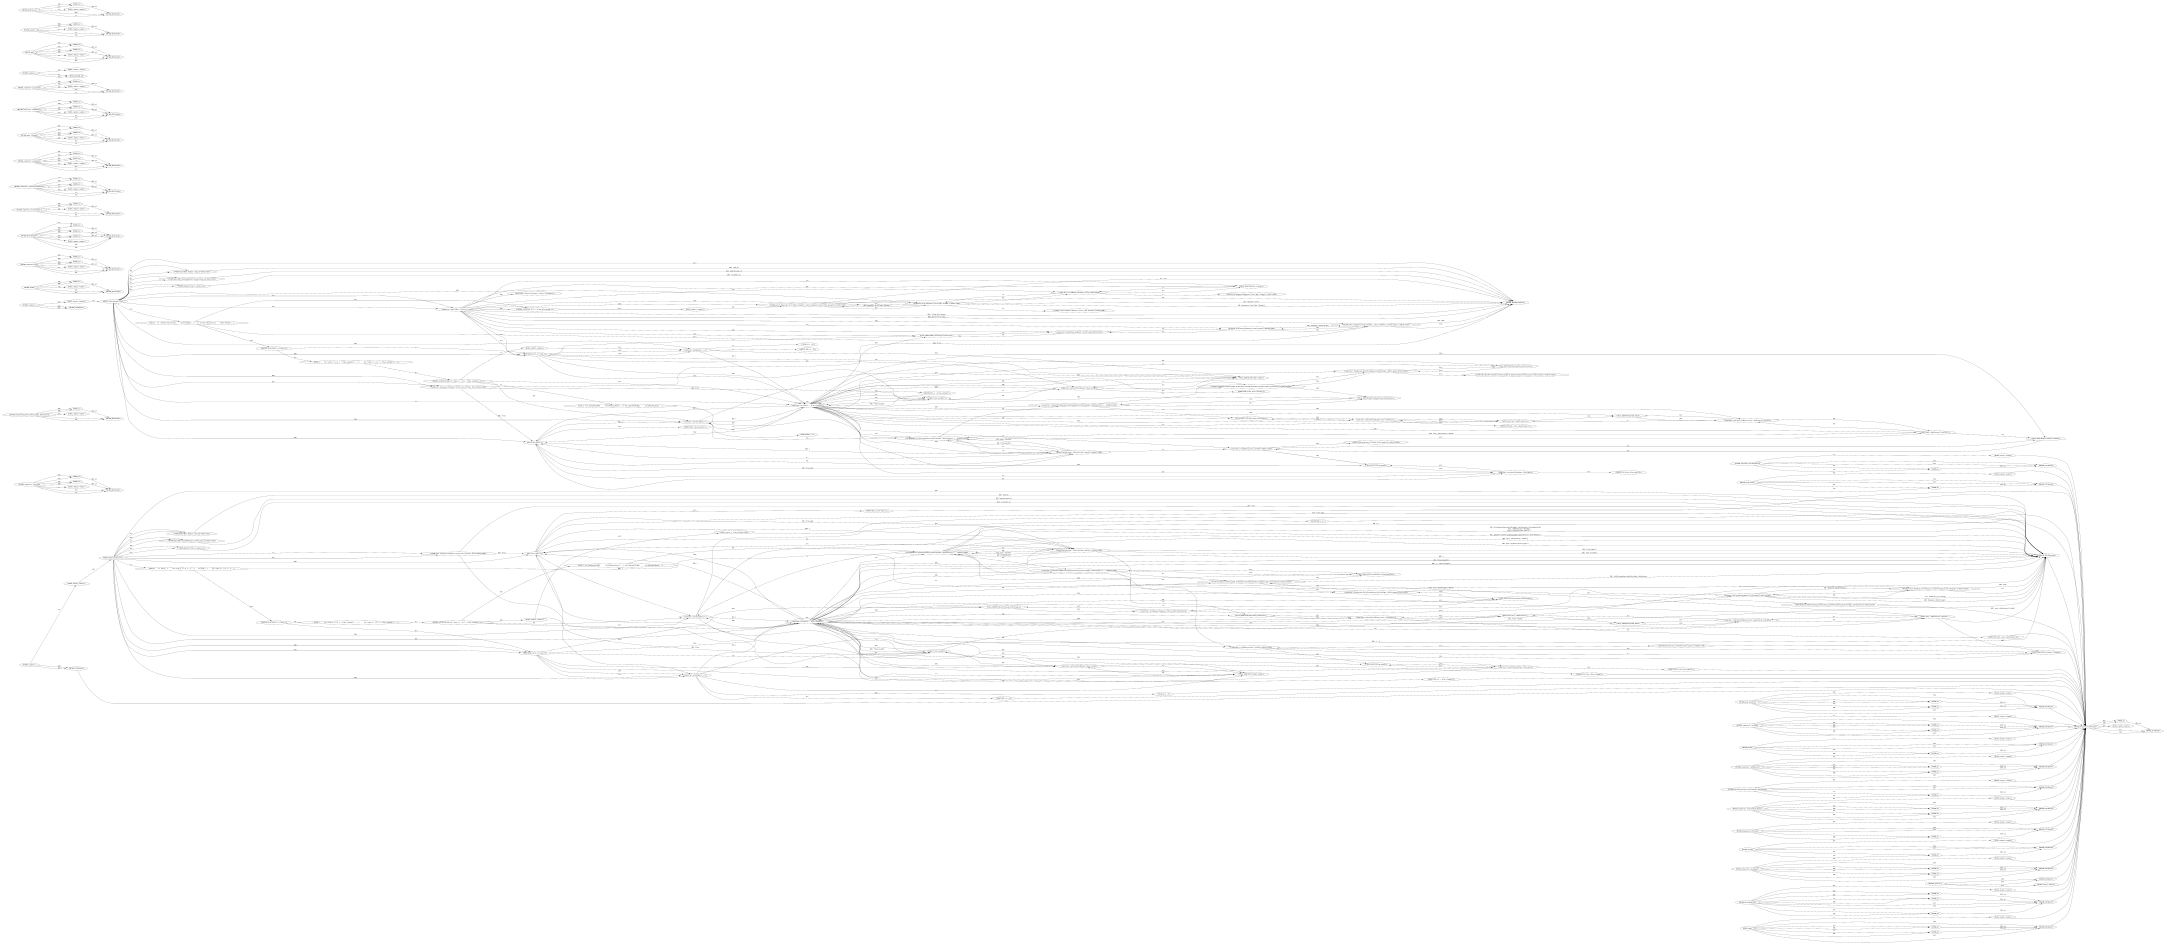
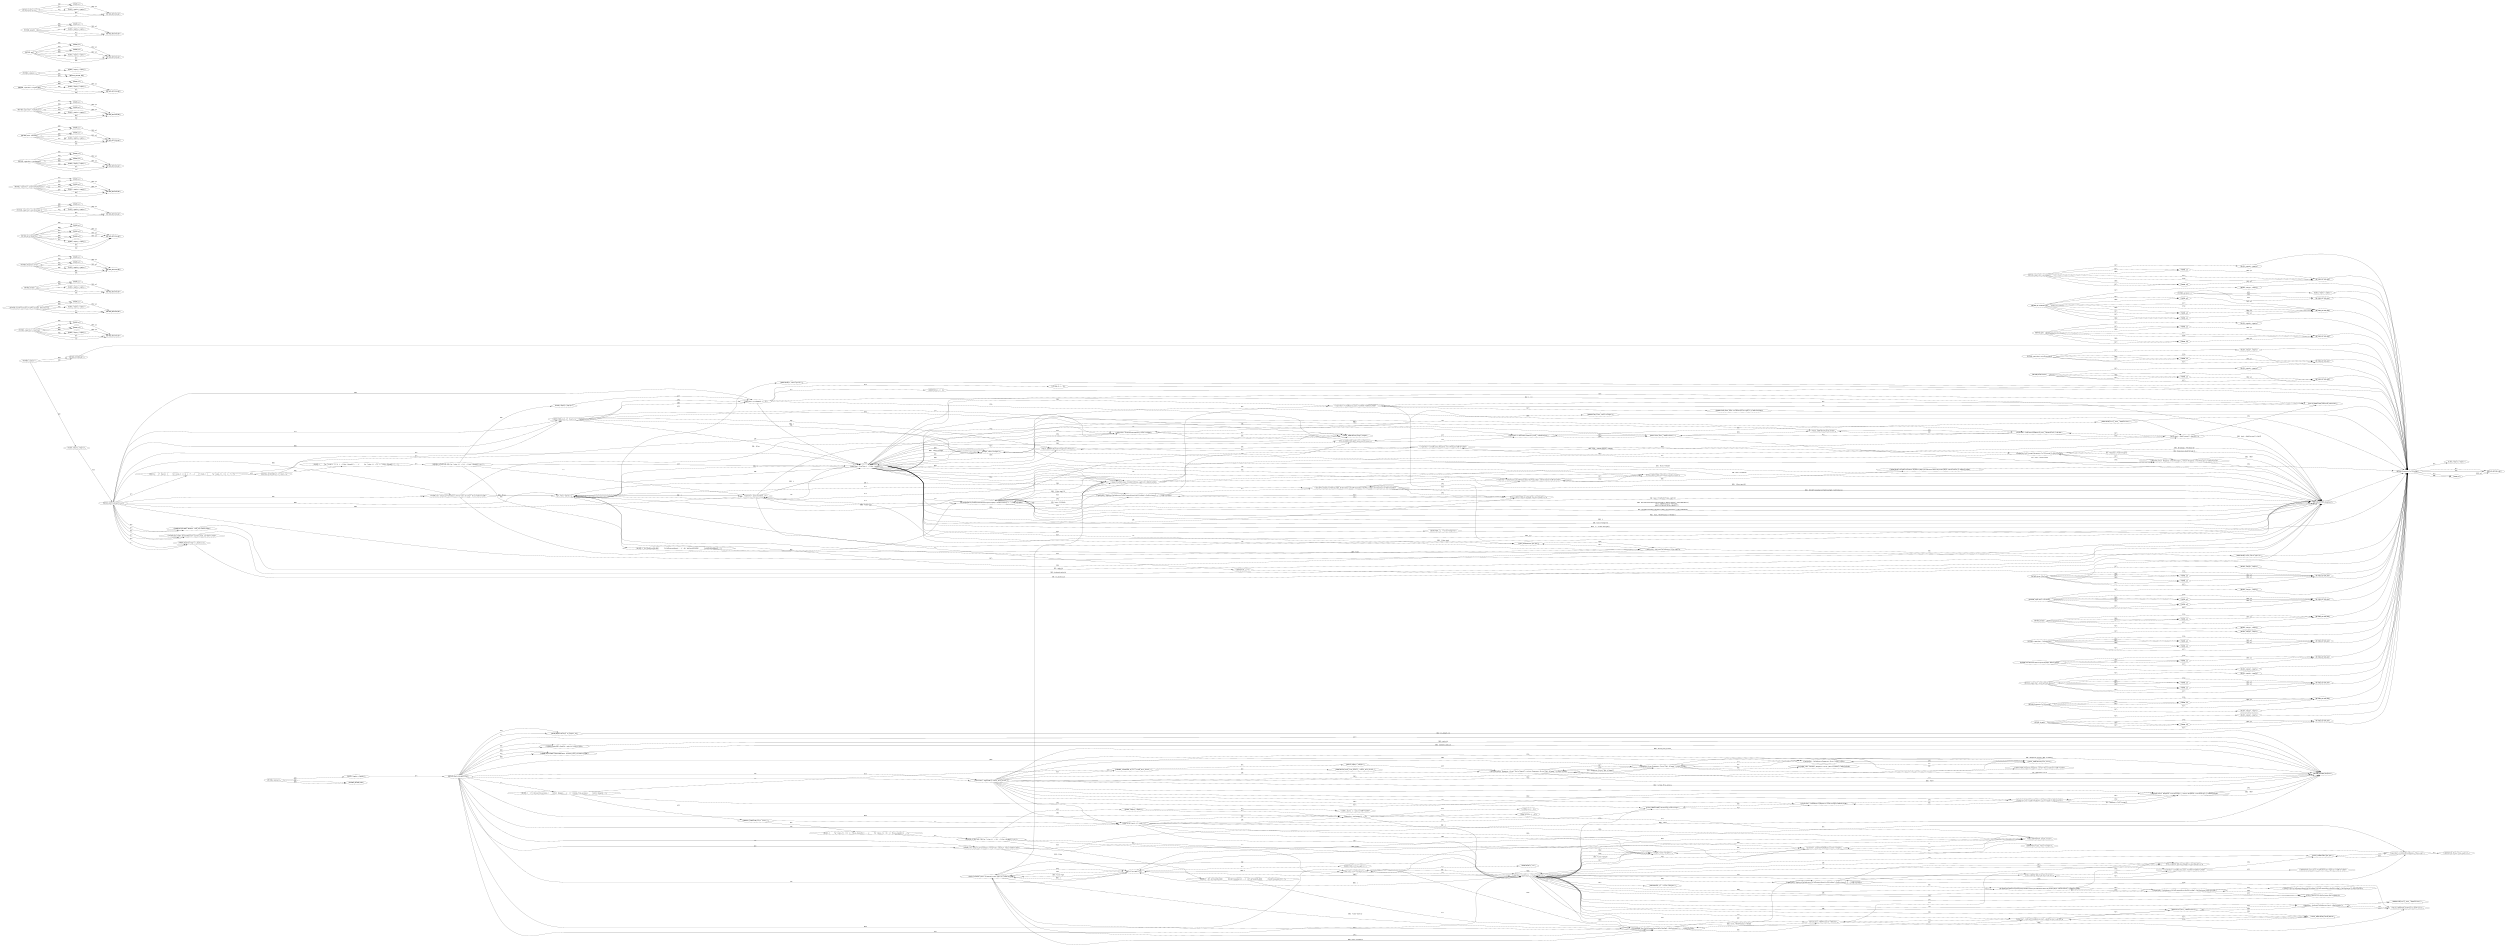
edge "(<operator>.logicalNot,!allow_file_access_)" -> "(IDENTIFIER,allow_file_access_,!allow_file_access_)": now "(CONTROL_STRUCTURE,IF,if (!allow_file_access_))" -> "(IDENTIFIER,allow_file_access_,!allow_file_access_)"
edge "<(base.FilePath,base::FilePath(files->get(i)))<SUB>17</SUB>>" -> "<(<operator>.fieldAccess,base::FilePath)<SUB>17</SUB>>": now "<(base.FilePath,base::FilePath(files->get(i)))<SUB>17</SUB>>" -> "<(base.FilePath,base::FilePath(files->get(i)))<SUB>15</SUB>>"
node "<(LOCAL,size_t i: size_t)<SUB>7</SUB>>": removed
node "<(LOCAL,size_t i: size_t)<SUB>9</SUB>>": added
